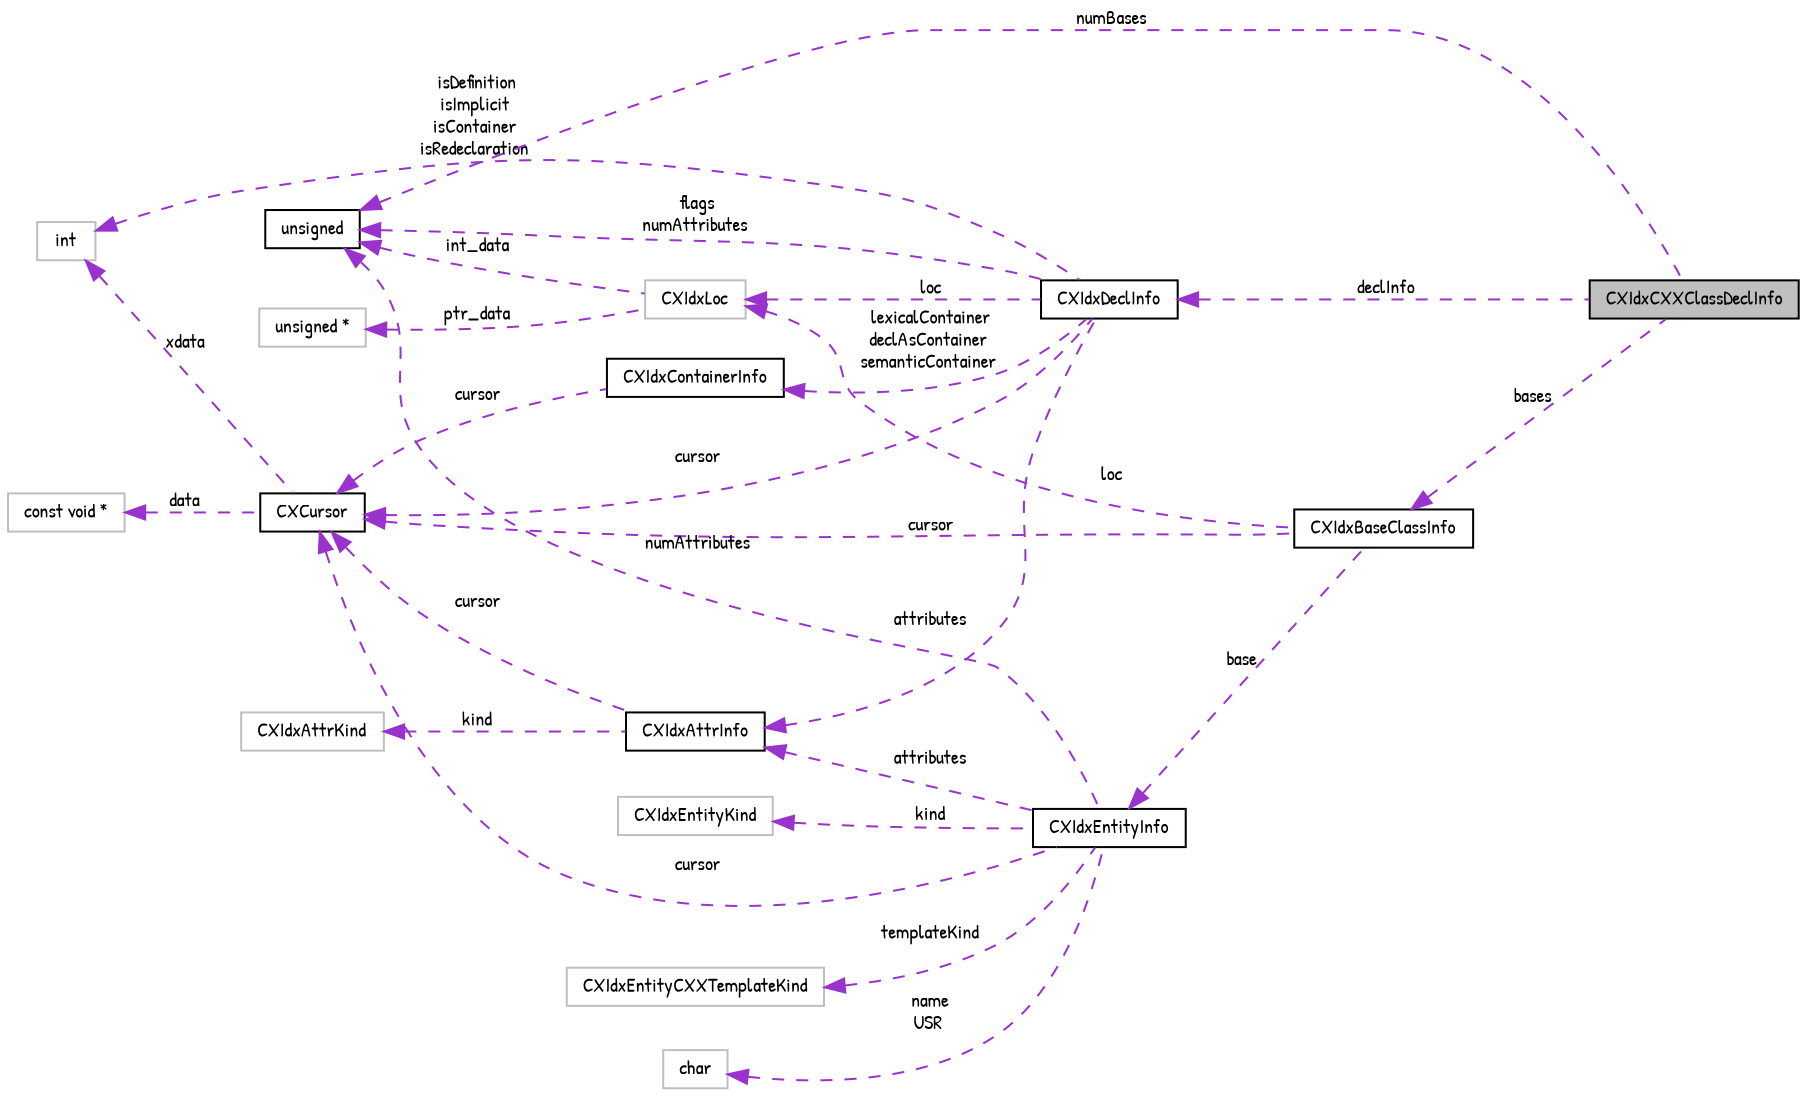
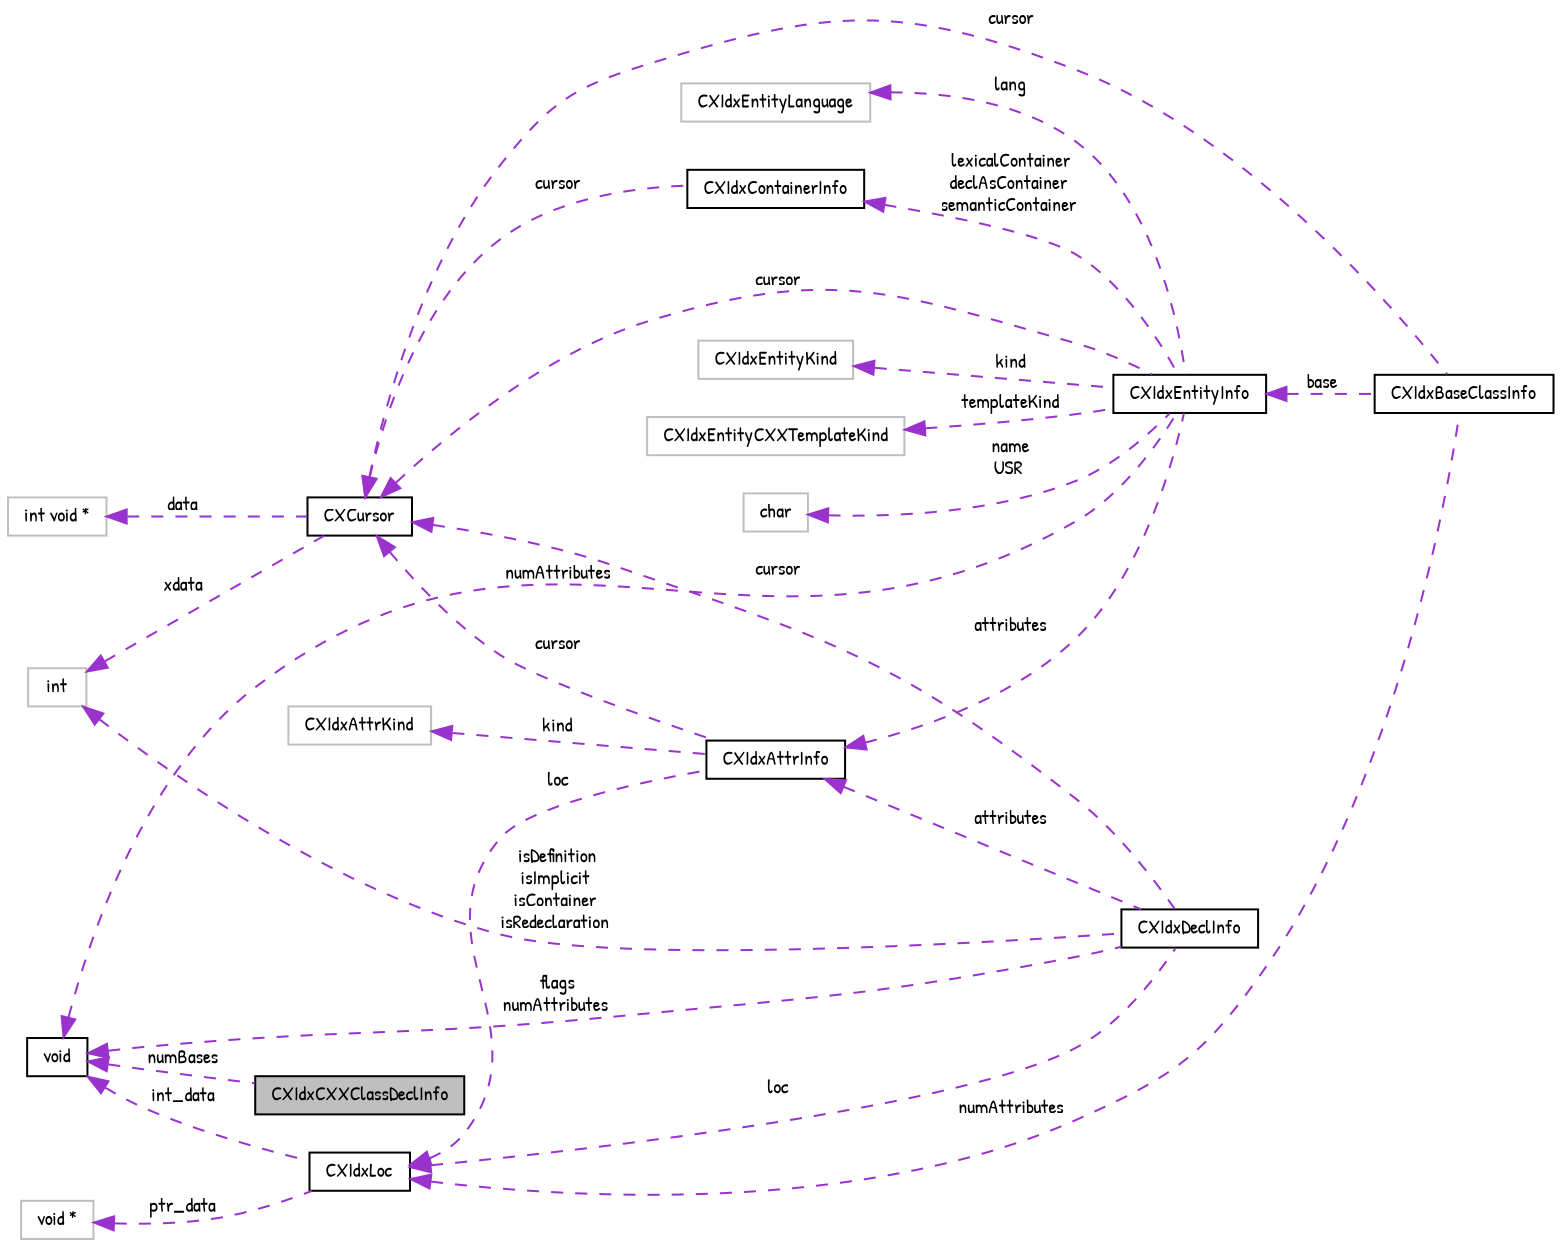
node "CXIdxEntityLanguage": added
node "unsigned": label "unsigned" -> "void"
node "CXIdxLoc": color grey75 -> black
edge "CXIdxCXXClassDeclInfo" -> "CXIdxDeclInfo": removed, label "declInfo"
node "unsigned *": label "unsigned *" -> "void *"
edge "CXIdxDeclInfo" -> "CXIdxContainerInfo": now "CXIdxEntityInfo" -> "CXIdxContainerInfo"
edge "CXIdxCXXClassDeclInfo" -> "CXIdxBaseClassInfo": removed, label "bases"
edge "CXIdxBaseClassInfo" -> "CXIdxLoc": label " loc" -> " numAttributes"
node "const void *": label "const void *" -> "int void *"
edge "CXIdxAttrInfo" -> "CXIdxLoc": added, label "loc"
